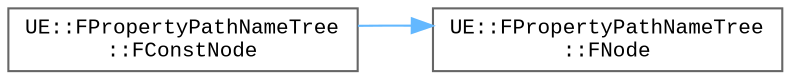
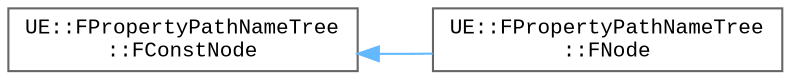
edge "UE::FPropertyPathNameTree ::FConstNode" -> "UE::FPropertyPathNameTree ::FNode": reversed
